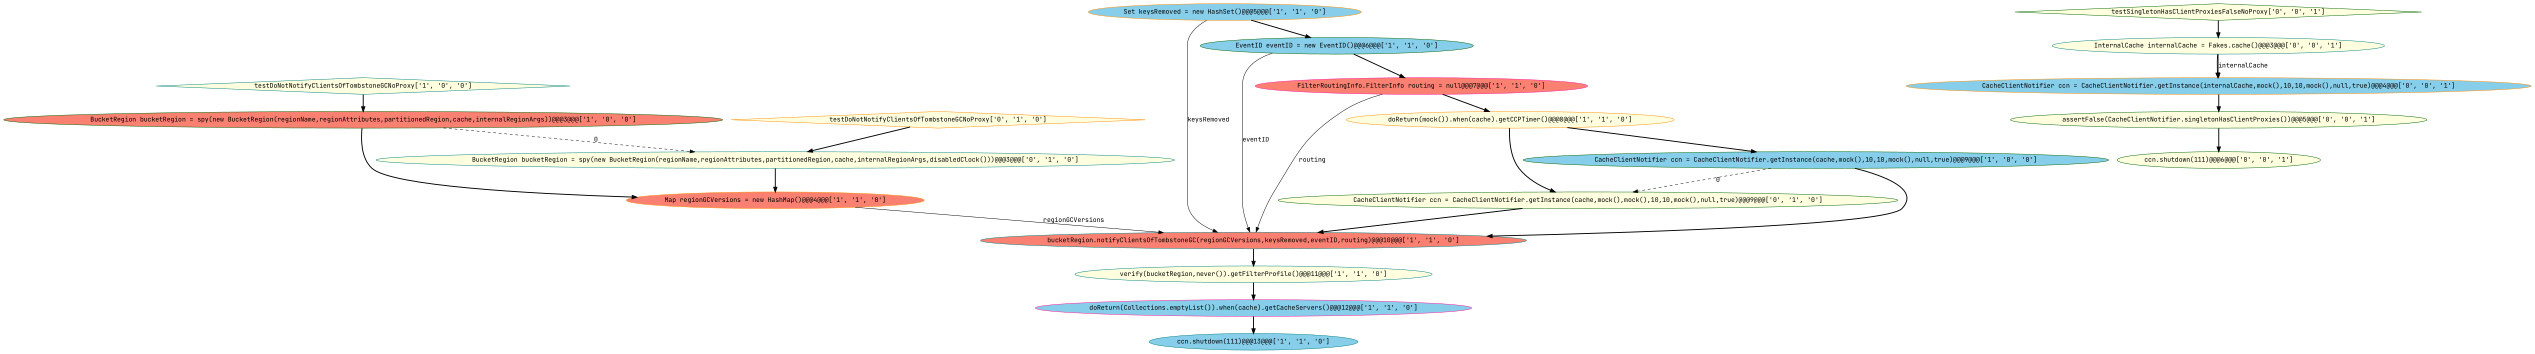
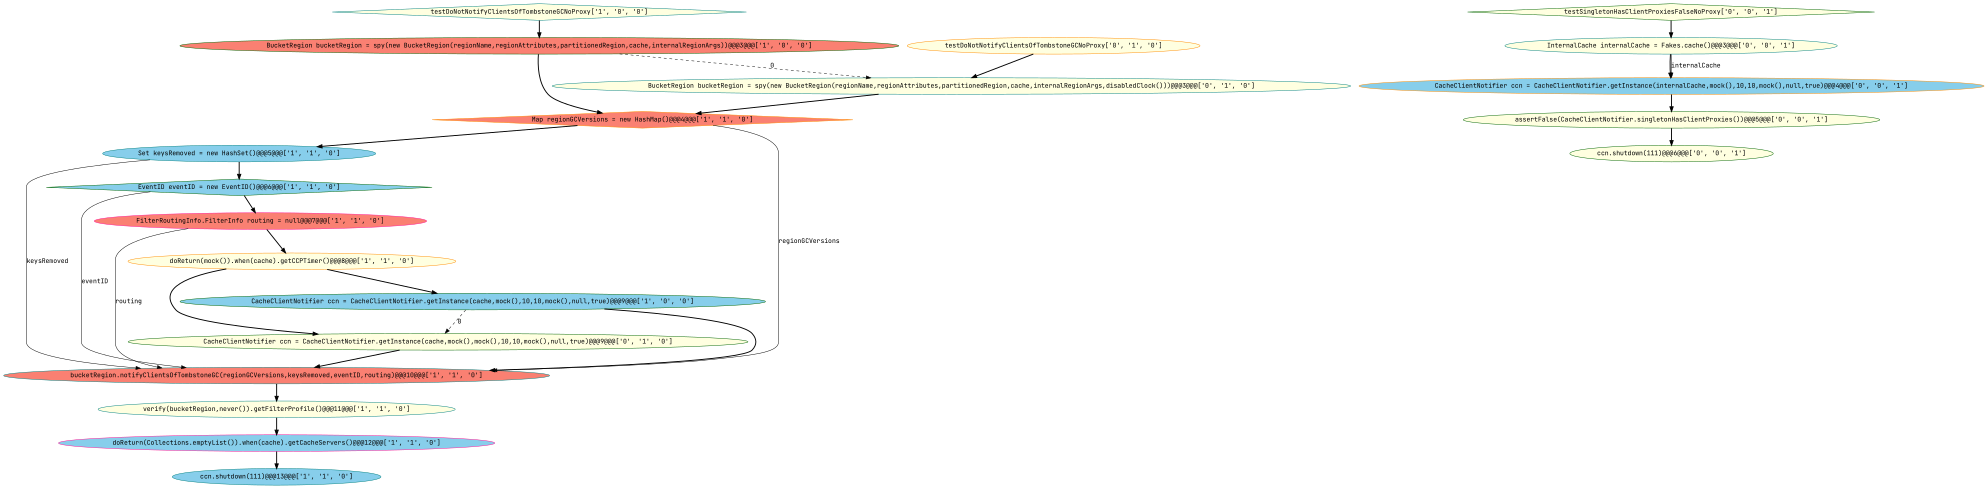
node "Set keysRemoved = new HashSet()@@@5@@@['1', '1', '0']": color darkorange -> teal
node "EventID eventID = new EventID()@@@6@@@['1', '1', '0']": shape ellipse -> diamond
node "testDoNotNotifyClientsOfTombstoneGCNoProxy['0', '1', '0']": shape diamond -> ellipse
edge "Map regionGCVersions = new HashMap()@@@4@@@['1', '1', '0']" -> "Set keysRemoved = new HashSet()@@@5@@@['1', '1', '0']": added
node "Map regionGCVersions = new HashMap()@@@4@@@['1', '1', '0']": shape ellipse -> diamond
